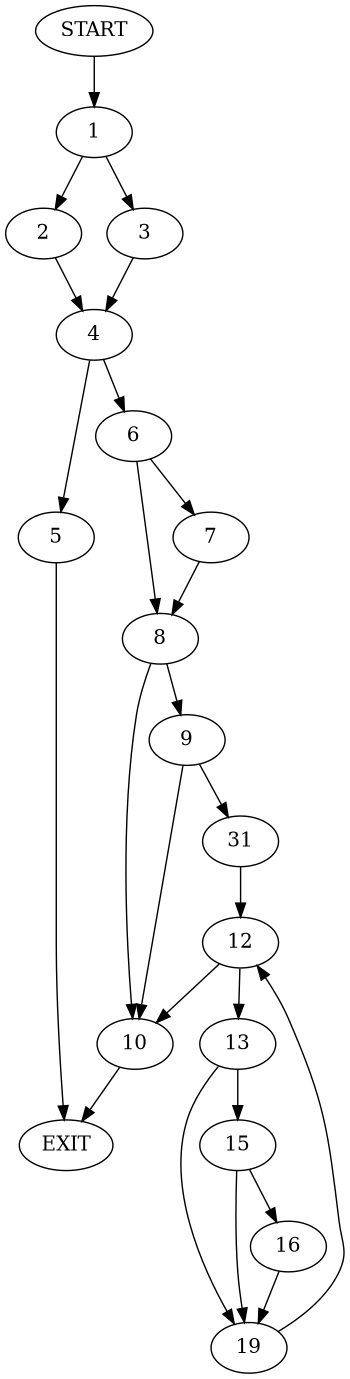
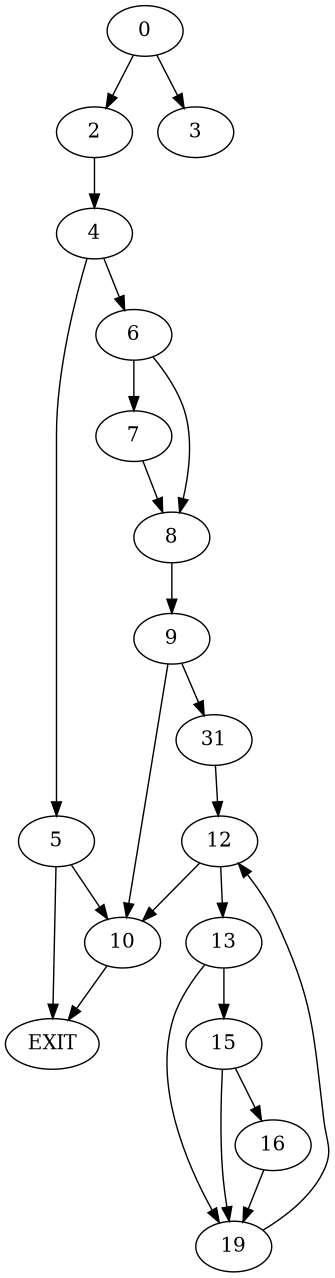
node "START": removed
node "1": label "1" -> "0"
edge "3" -> "4": removed
edge "8" -> "10": now "5" -> "10"
